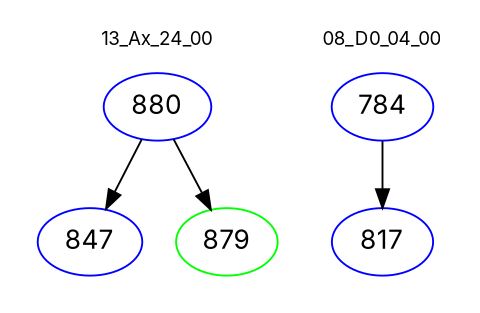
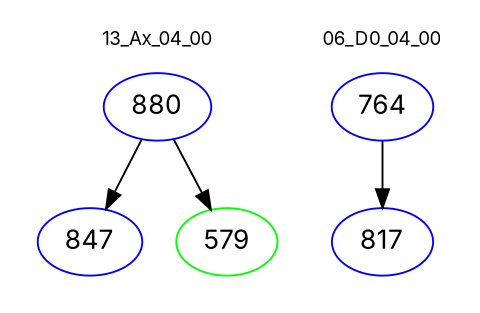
cluster "13_Ax_24_00": label "13_Ax_24_00" -> "13_Ax_04_00"
cluster "08_D0_04_00": label "08_D0_04_00" -> "06_D0_04_00"
node "784": label "784" -> "764"
node "879": label "879" -> "579"
